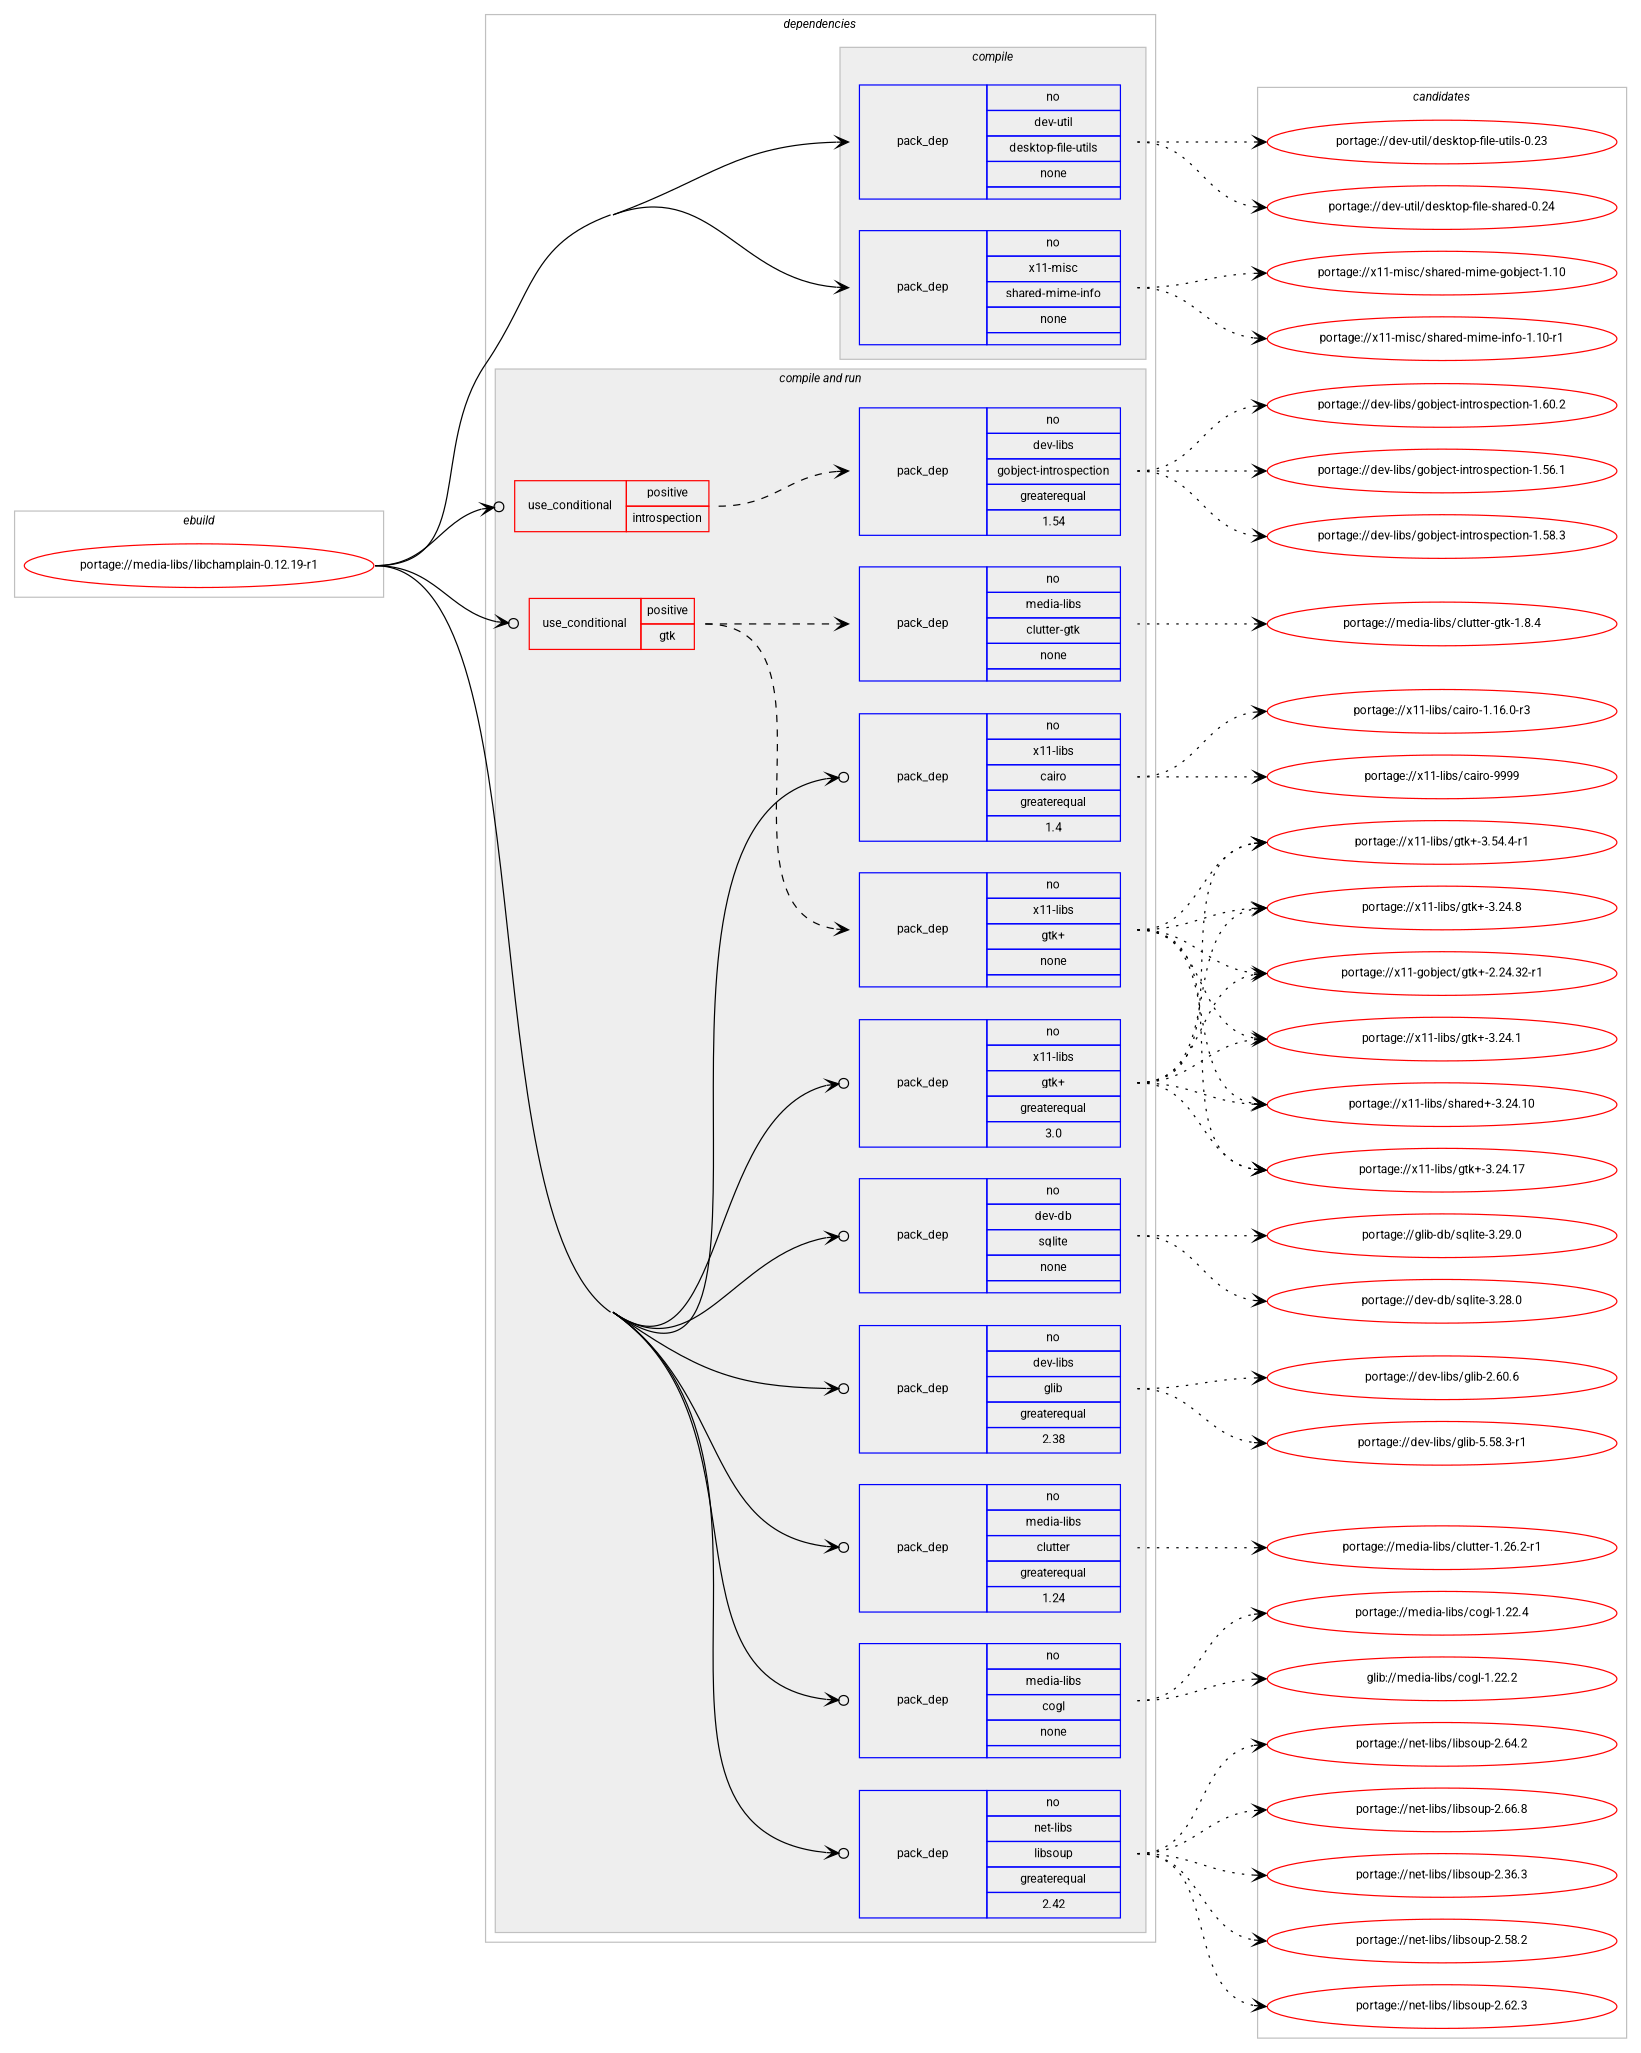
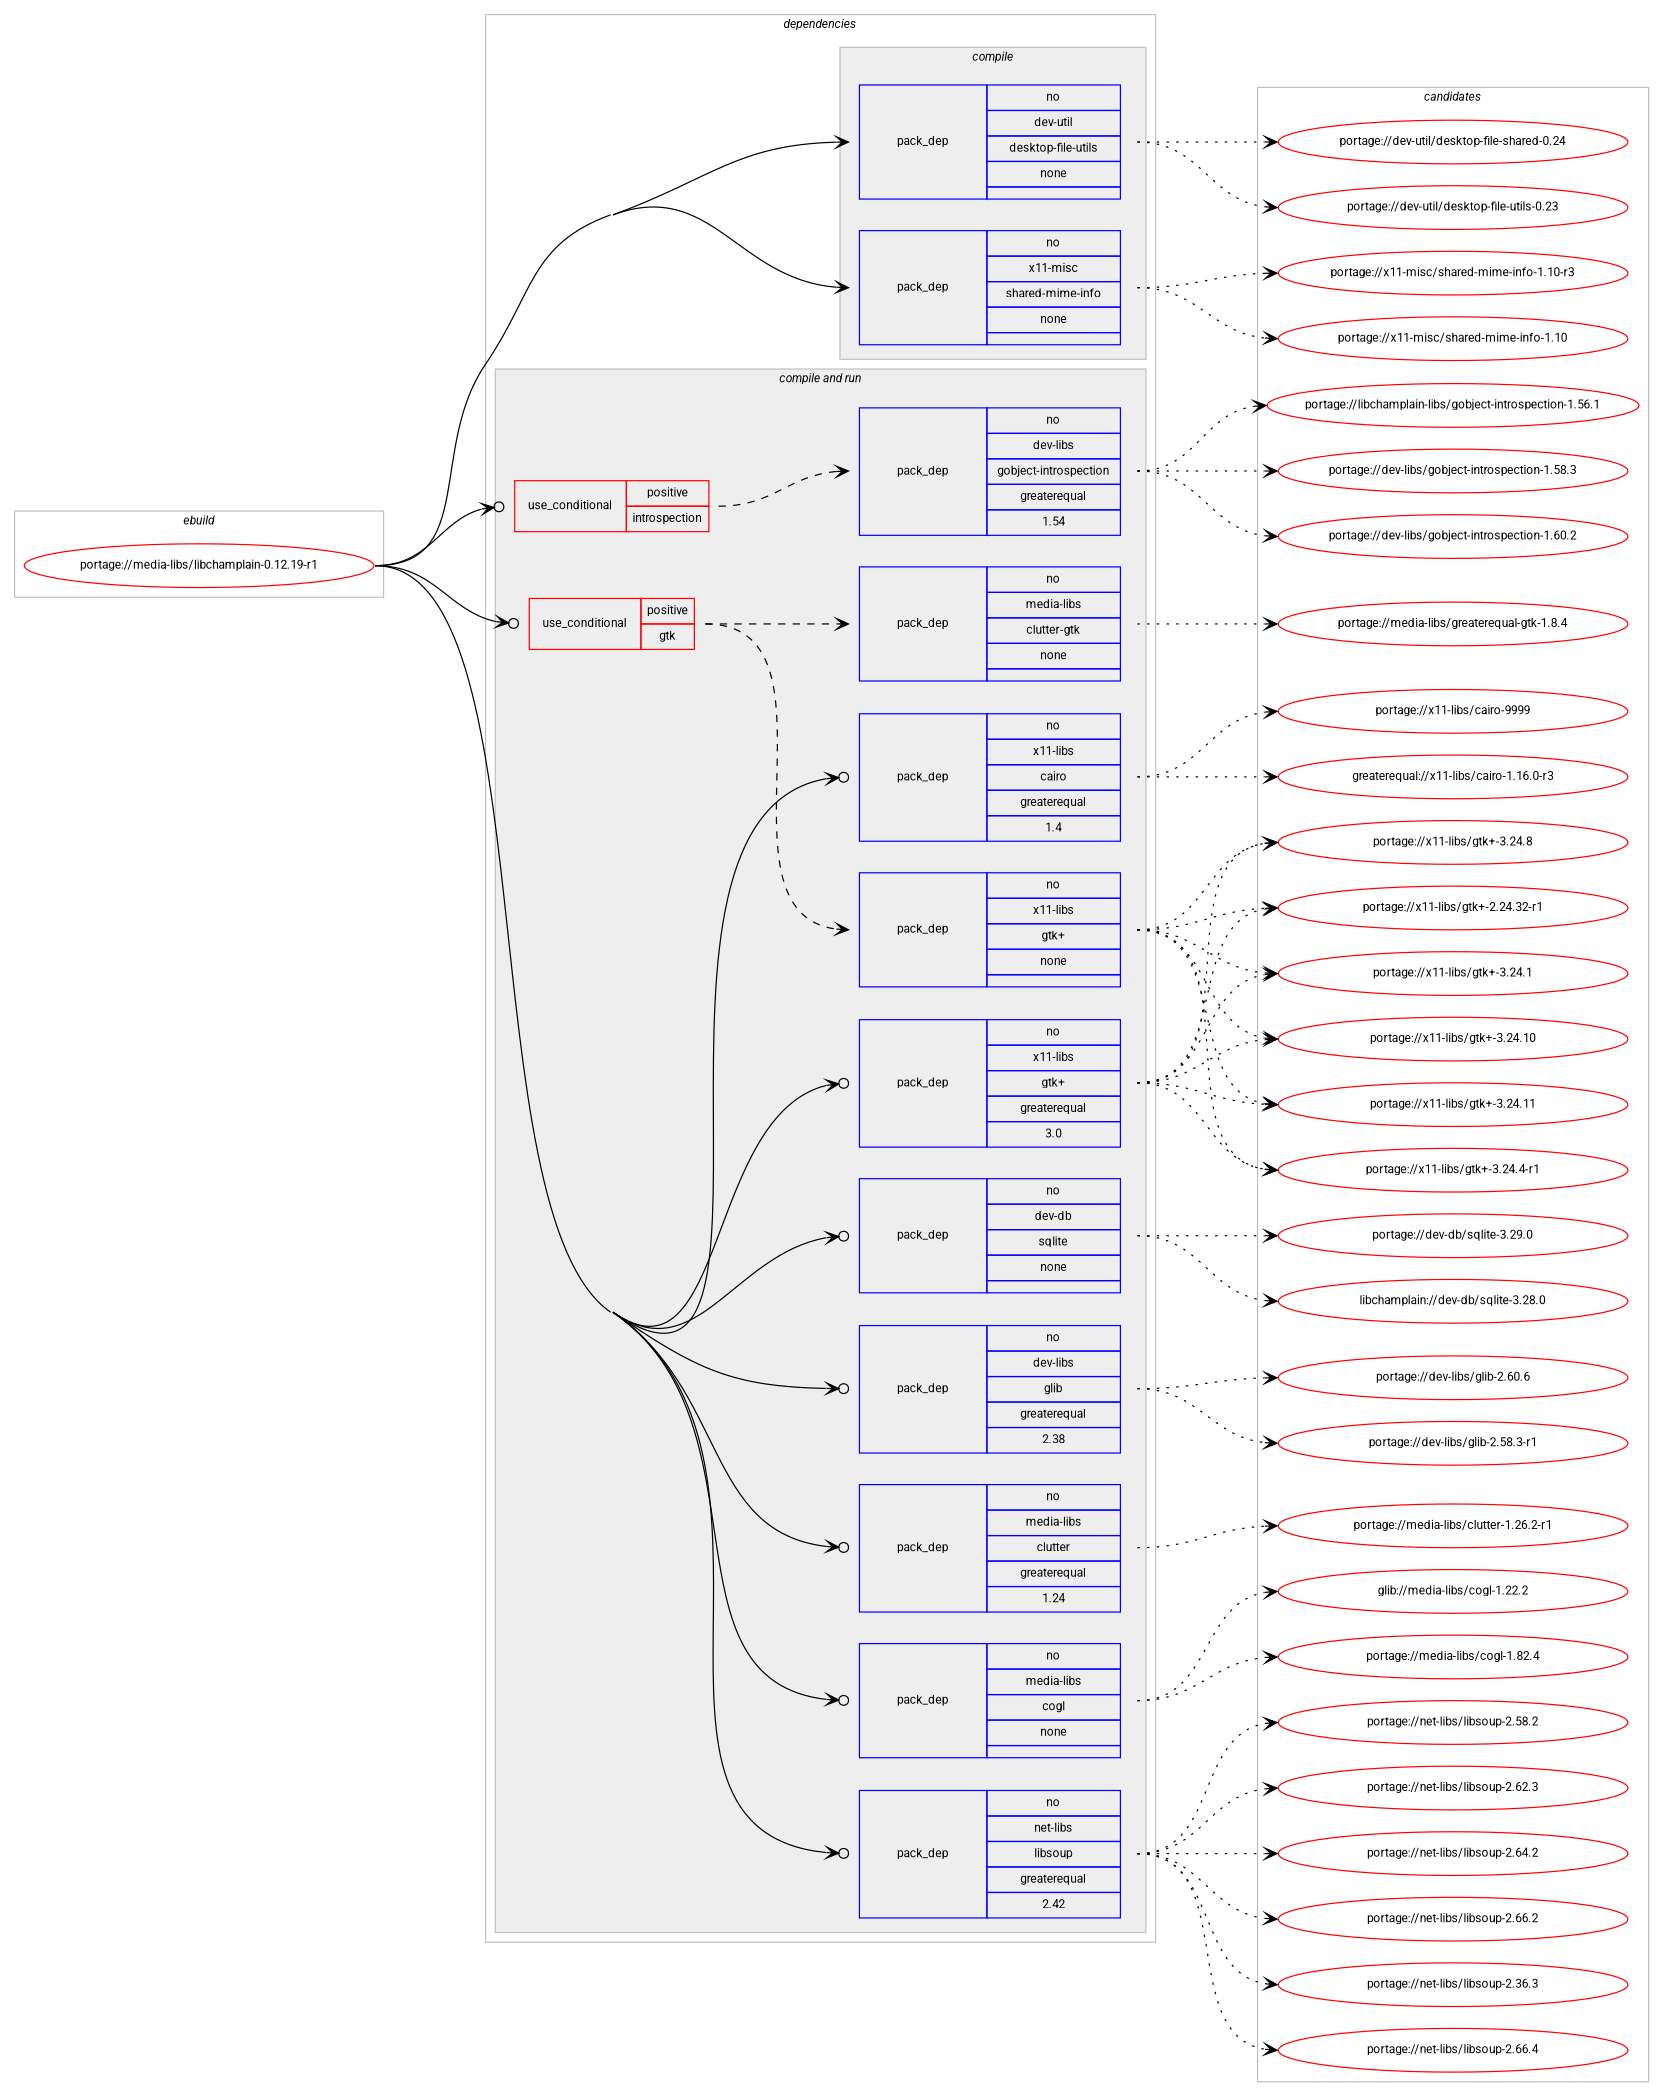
node "portage://x11-misc/shared-mime-gobject-1.10": label "portage://x11-misc/shared-mime-gobject-1.10" -> "portage://x11-misc/shared-mime-info-1.10"
node "portage://x11-misc/shared-mime-info-1.10-r1": label "portage://x11-misc/shared-mime-info-1.10-r1" -> "portage://x11-misc/shared-mime-info-1.10-r3"
node "portage://dev-libs/gobject-introspection-1.56.1": label "portage://dev-libs/gobject-introspection-1.56.1" -> "portage://libchamplain-libs/gobject-introspection-1.56.1"
node "portage://media-libs/clutter-gtk-1.8.4": label "portage://media-libs/clutter-gtk-1.8.4" -> "portage://media-libs/greaterequal-gtk-1.8.4"
node "portage://x11-libs/cairo-1.16.0-r3": label "portage://x11-libs/cairo-1.16.0-r3" -> "greaterequal://x11-libs/cairo-1.16.0-r3"
node "portage://x11-libs/gtk+-3.54.4-r1": label "portage://x11-libs/gtk+-3.54.4-r1" -> "portage://x11-libs/gtk+-3.24.4-r1"
node "portage://x11-gobject/gtk+-2.24.32-r1": label "portage://x11-gobject/gtk+-2.24.32-r1" -> "portage://x11-libs/gtk+-2.24.32-r1"
node "portage://x11-libs/shared+-3.24.10": label "portage://x11-libs/shared+-3.24.10" -> "portage://x11-libs/gtk+-3.24.10"
node "portage://x11-libs/gtk+-3.24.17": label "portage://x11-libs/gtk+-3.24.17" -> "portage://x11-libs/gtk+-3.24.11"
node "portage://glib-db/sqlite-3.29.0": label "portage://glib-db/sqlite-3.29.0" -> "portage://dev-db/sqlite-3.29.0"
node "portage://dev-db/sqlite-3.28.0": label "portage://dev-db/sqlite-3.28.0" -> "libchamplain://dev-db/sqlite-3.28.0"
node "portage://dev-libs/glib-5.58.3-r1": label "portage://dev-libs/glib-5.58.3-r1" -> "portage://dev-libs/glib-2.58.3-r1"
node "portage://media-libs/cogl-1.22.4": label "portage://media-libs/cogl-1.22.4" -> "portage://media-libs/cogl-1.82.4"
node "portage://net-libs/libsoup-2.66.8": label "portage://net-libs/libsoup-2.66.8" -> "portage://net-libs/libsoup-2.66.2"
node "portage://net-libs/libsoup-2.66.4": added
